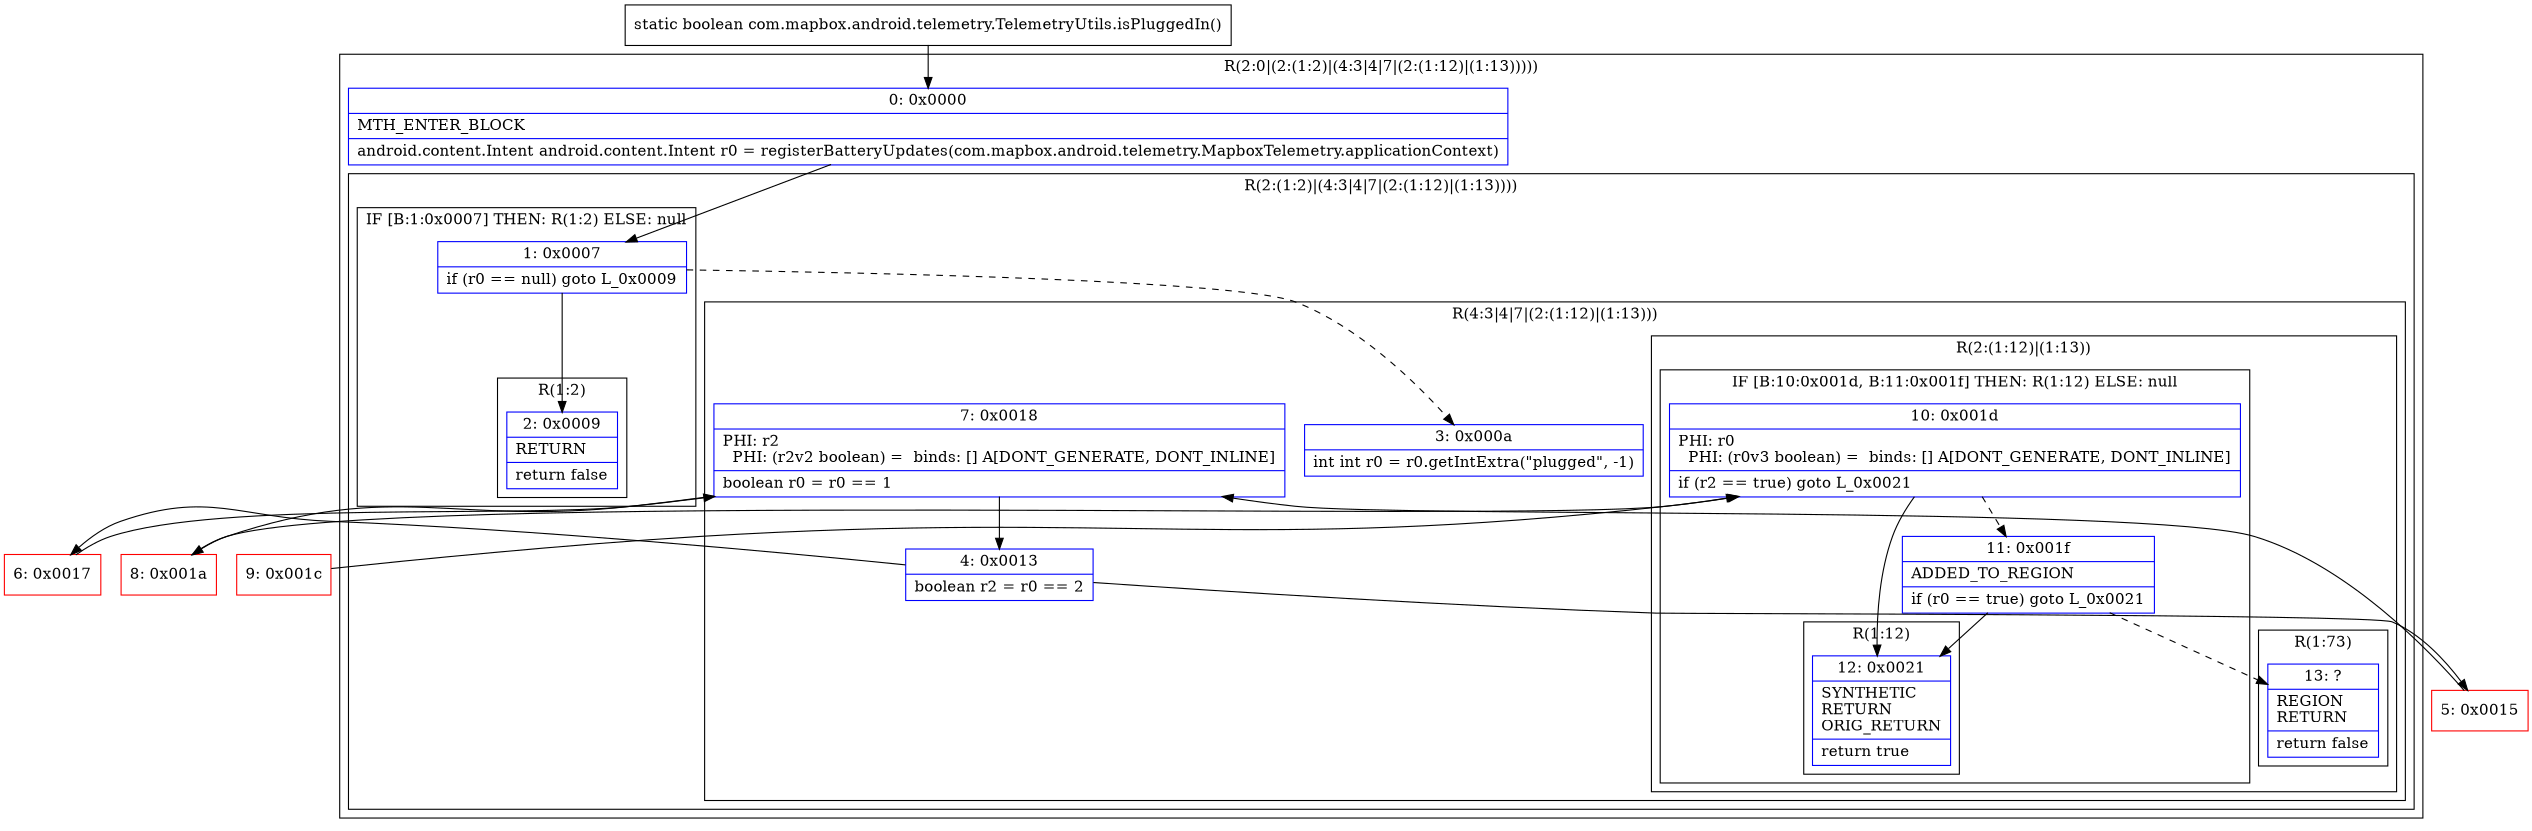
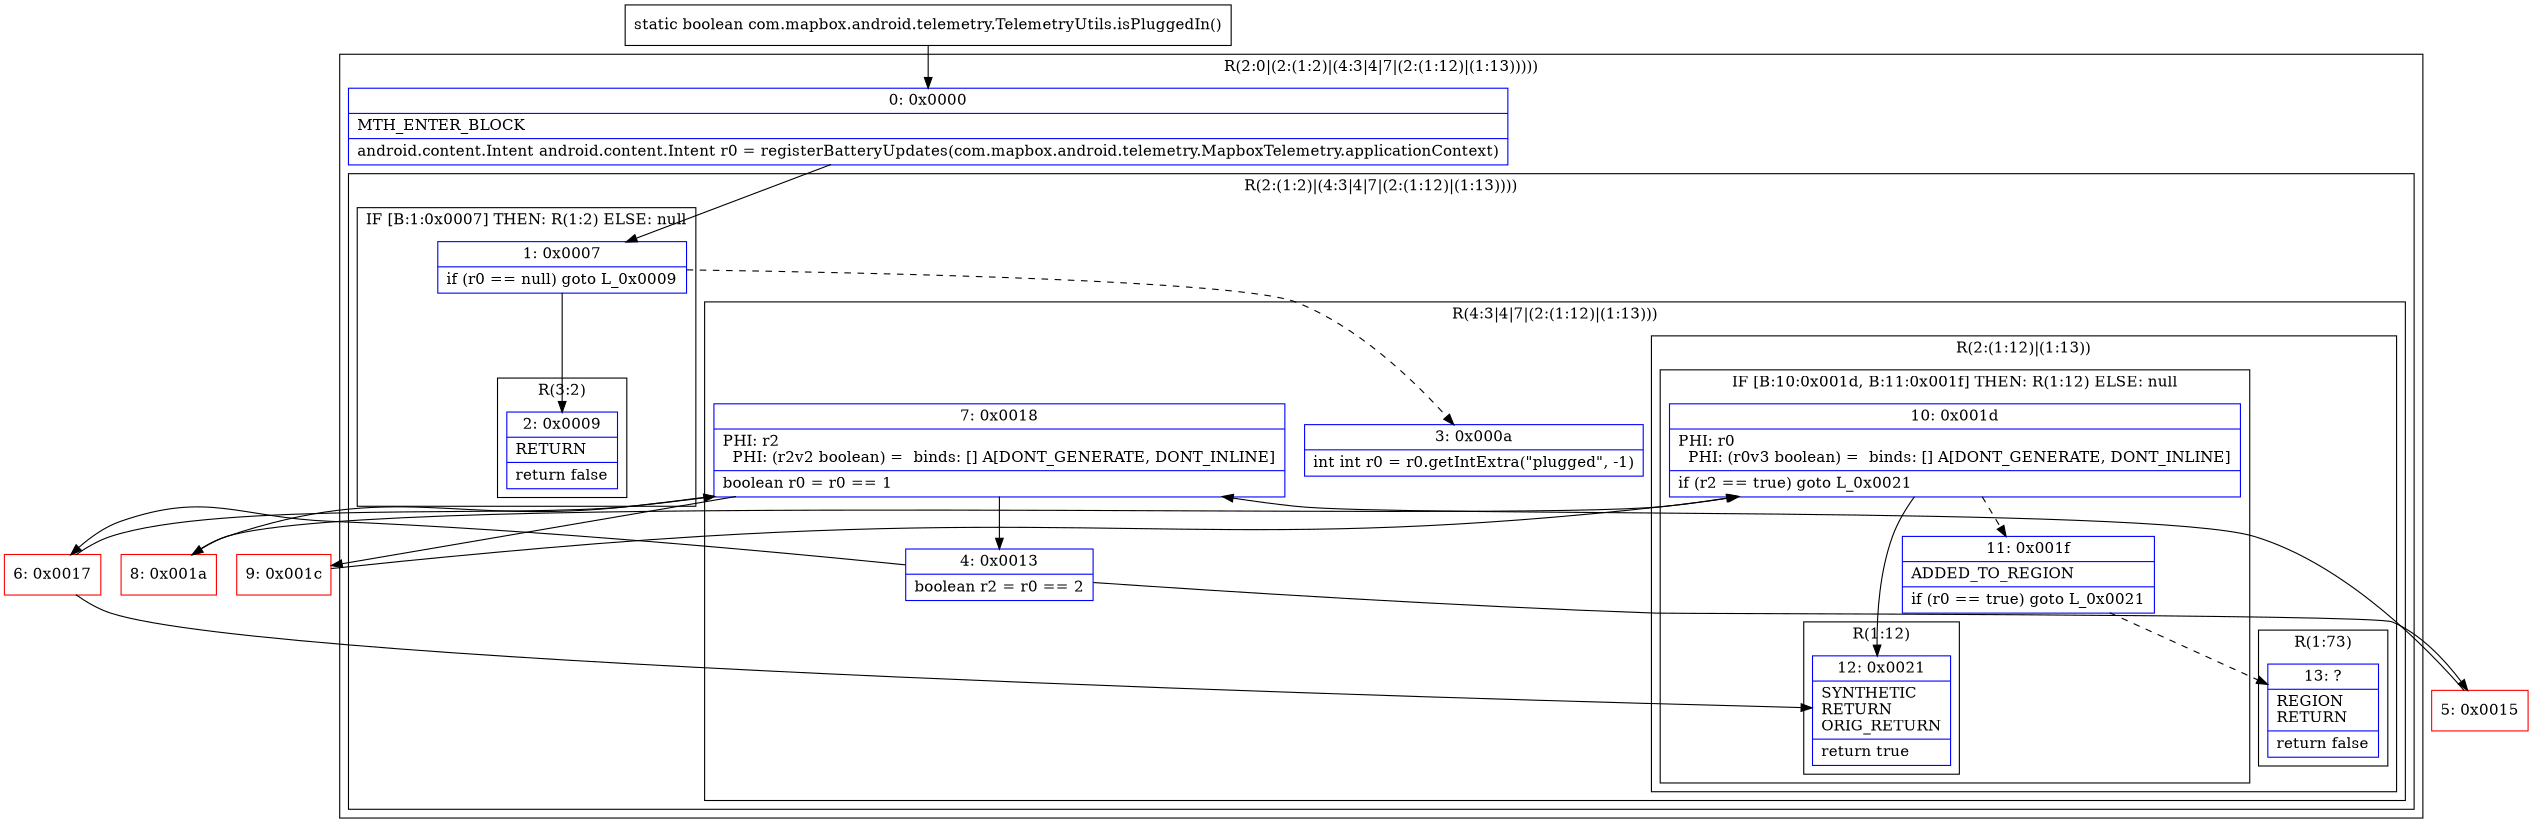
cluster "R(1:2)": label "R(1:2)" -> "R(3:2)"
edge "7: 0x0018" -> "9: 0x001c": added
edge "11: 0x001f" -> "12: 0x0021": now "6: 0x0017" -> "12: 0x0021"
